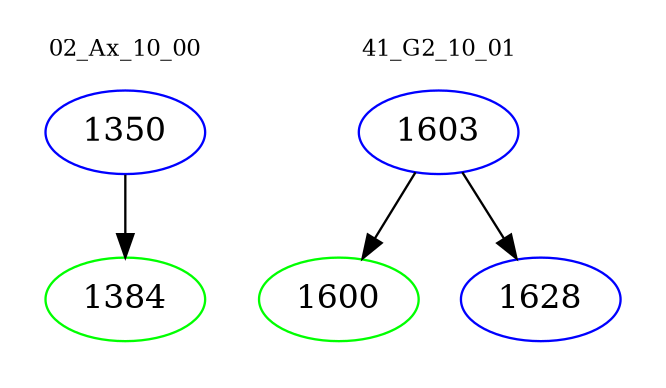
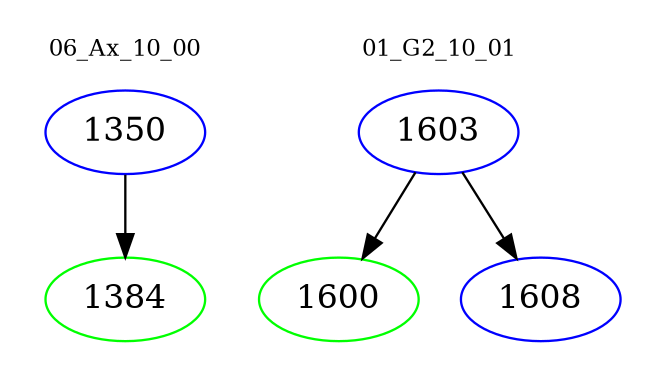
cluster "02_Ax_10_00": label "02_Ax_10_00" -> "06_Ax_10_00"
cluster "41_G2_10_01": label "41_G2_10_01" -> "01_G2_10_01"
node "1628": label "1628" -> "1608"
